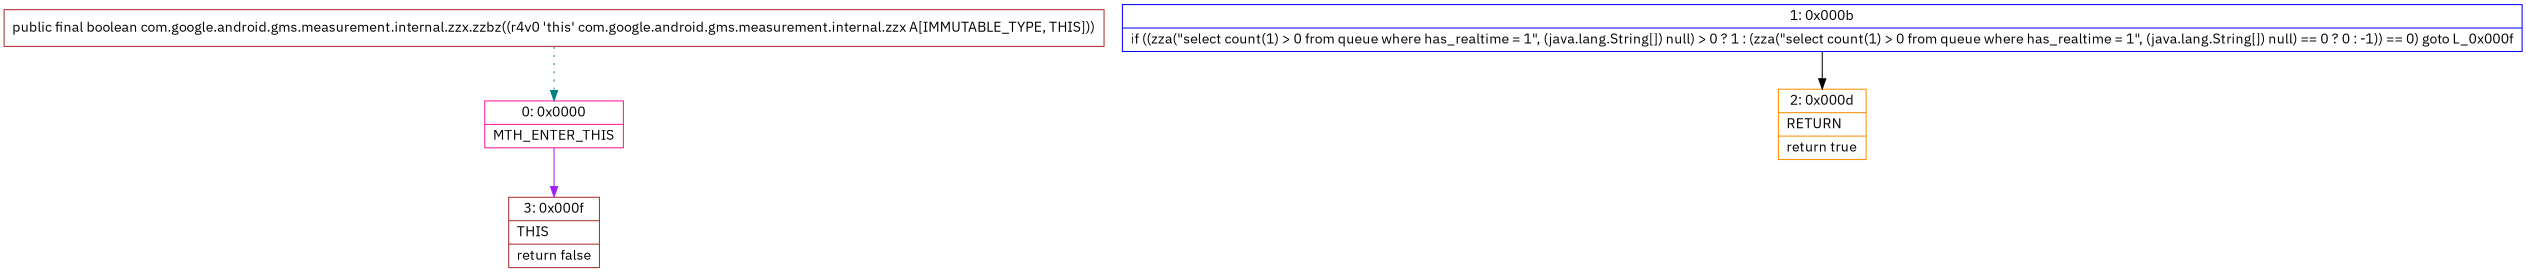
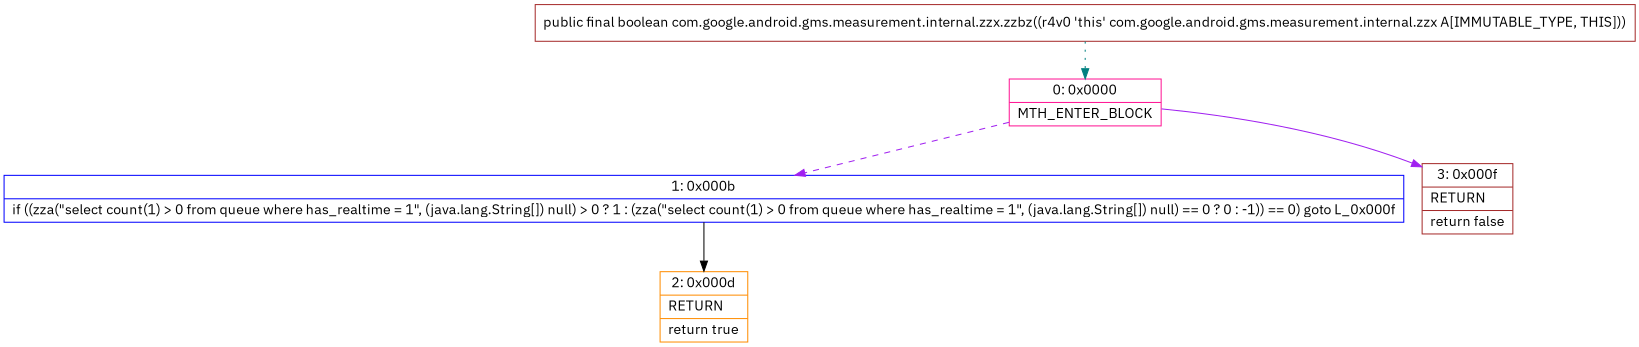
node "0: 0x0000": text "MTH_ENTER_THIS" -> "MTH_ENTER_BLOCK"
edge "0: 0x0000" -> "1: 0x000b": added
node "3: 0x000f": text "THIS" -> "RETURN"
